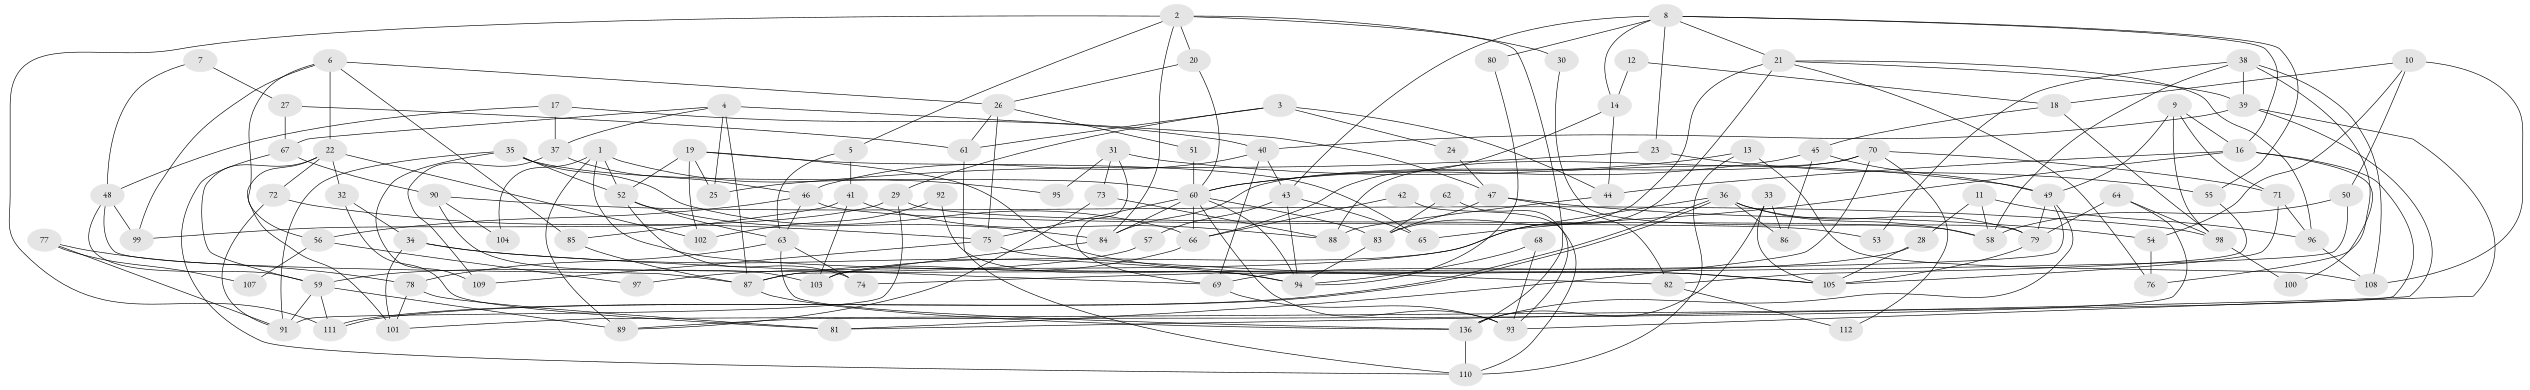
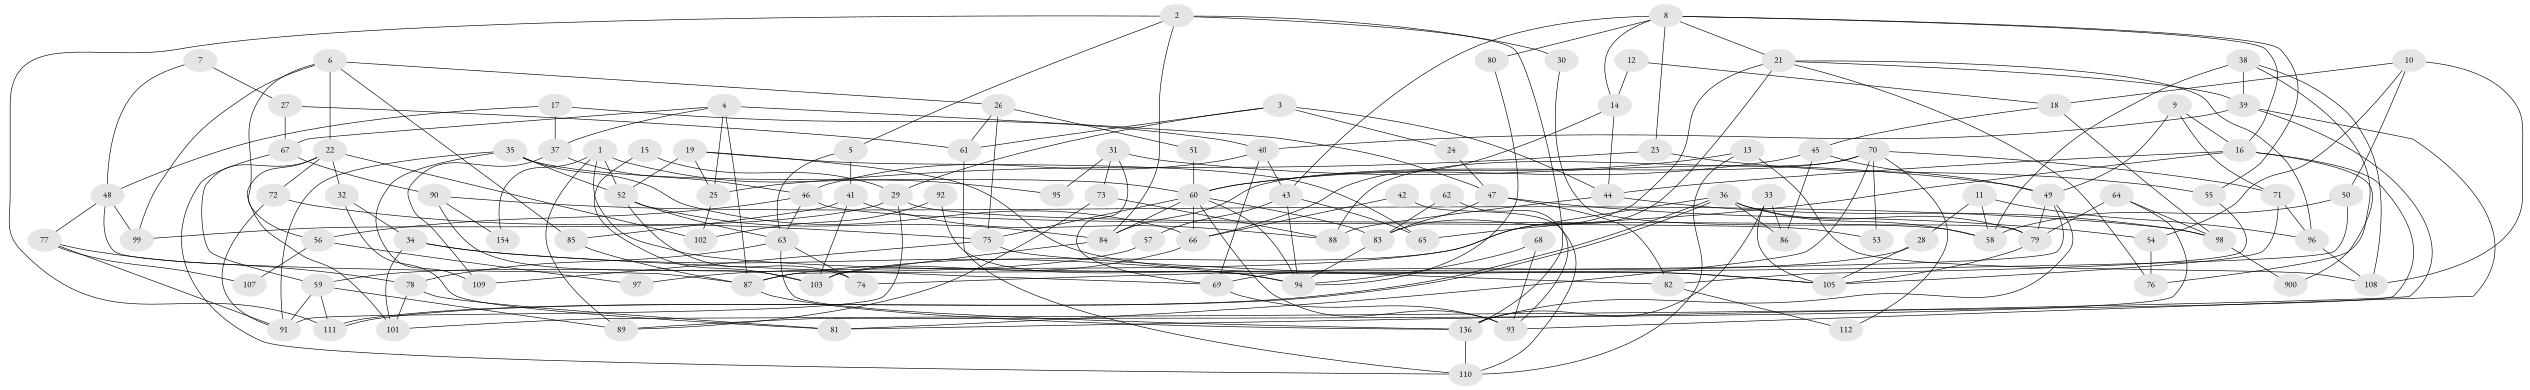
node "20": removed
edge "38" -- "53": now "70" -- "53"
node "15": added
edge "9" -- "98": now "44" -- "98"
edge "19" -- "102": now "25" -- "102"
node "104": label "104" -> "154"
edge "48" -- "59": now "48" -- "77"
node "100": label "100" -> "900"
